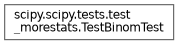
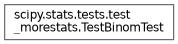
node "scipy.scipy.tests.test _morestats.TestBinomTest": label "scipy.scipy.tests.test _morestats.TestBinomTest" -> "scipy.stats.tests.test _morestats.TestBinomTest"
